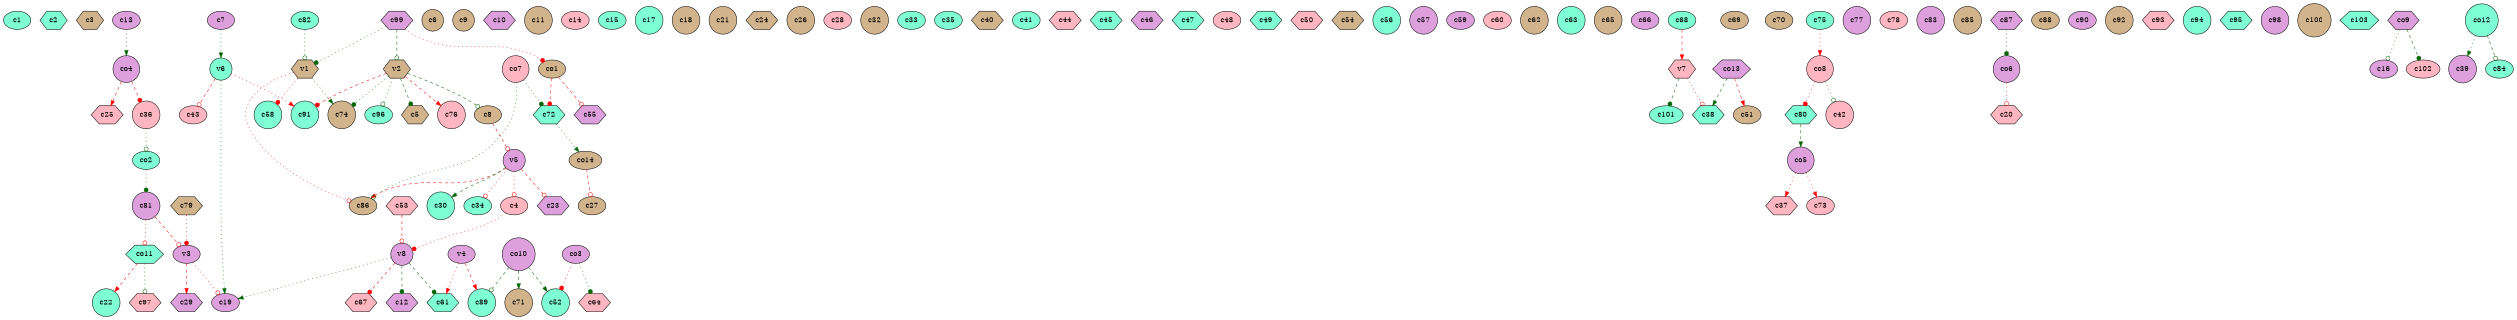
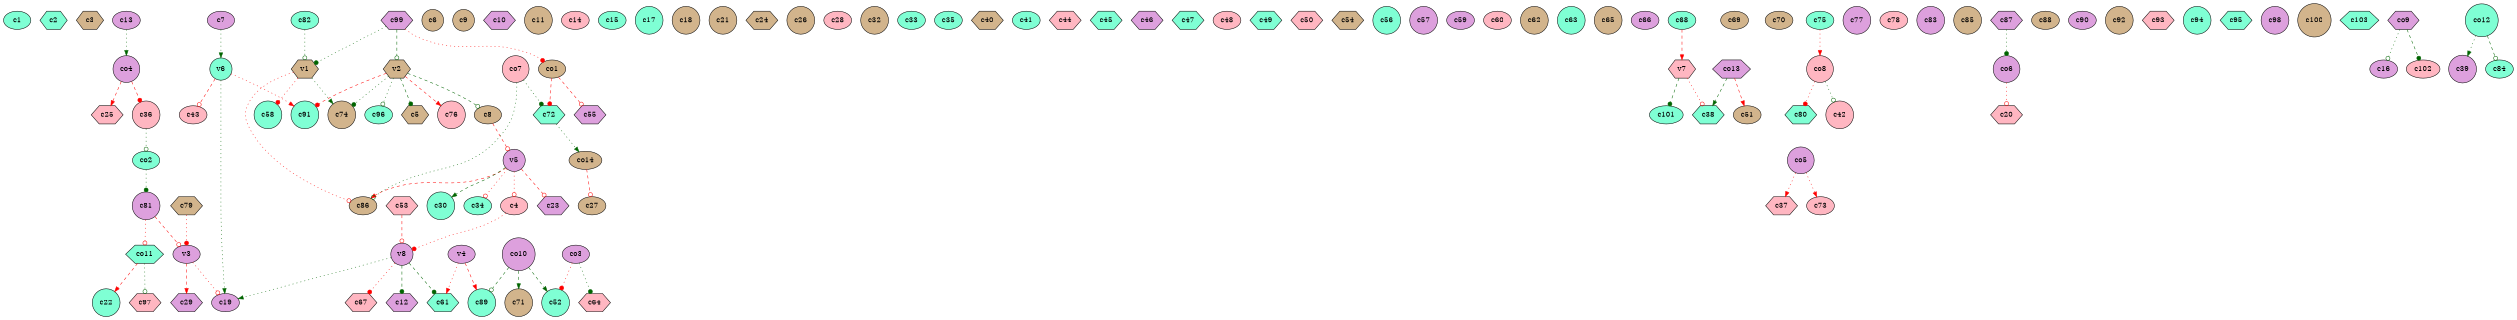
edge "c80" -> "co5": removed
edge "v8" -> "c67": style dashed -> dotted
